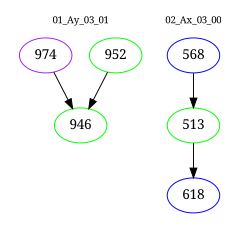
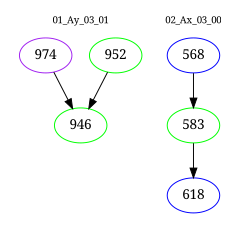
node "513": label "513" -> "583"
